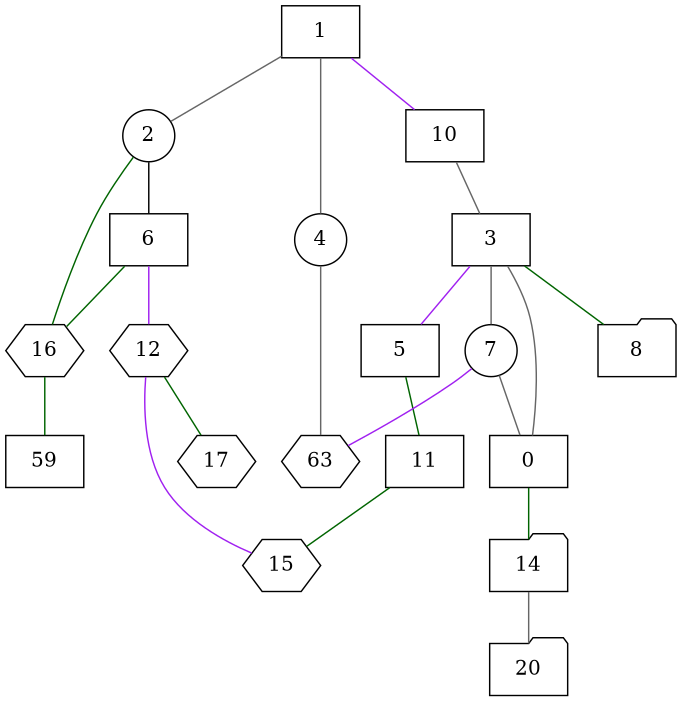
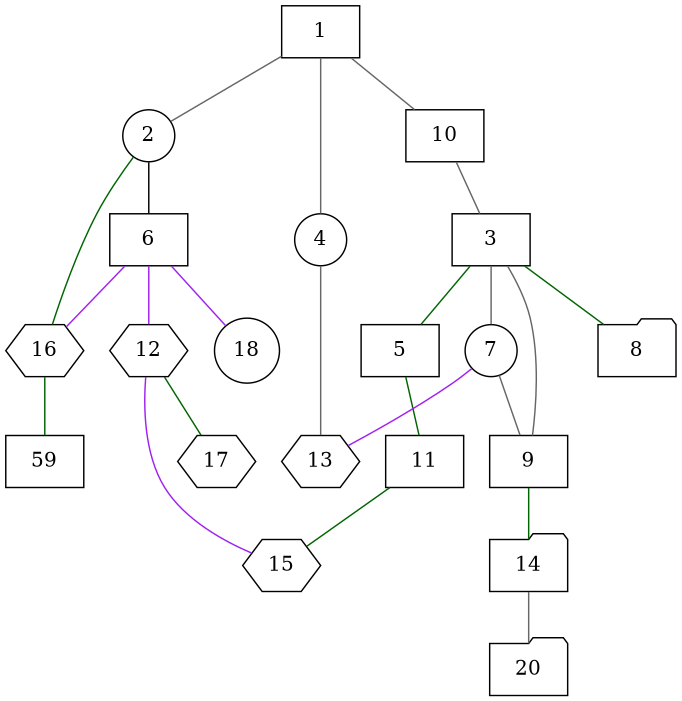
edge "1" -- "10": color purple -> gray40
edge "3" -- "5": color purple -> darkgreen
edge "6" -- "16": color darkgreen -> purple
node "18": added
node "63": label "63" -> "13"
node "0": label "0" -> "9"
